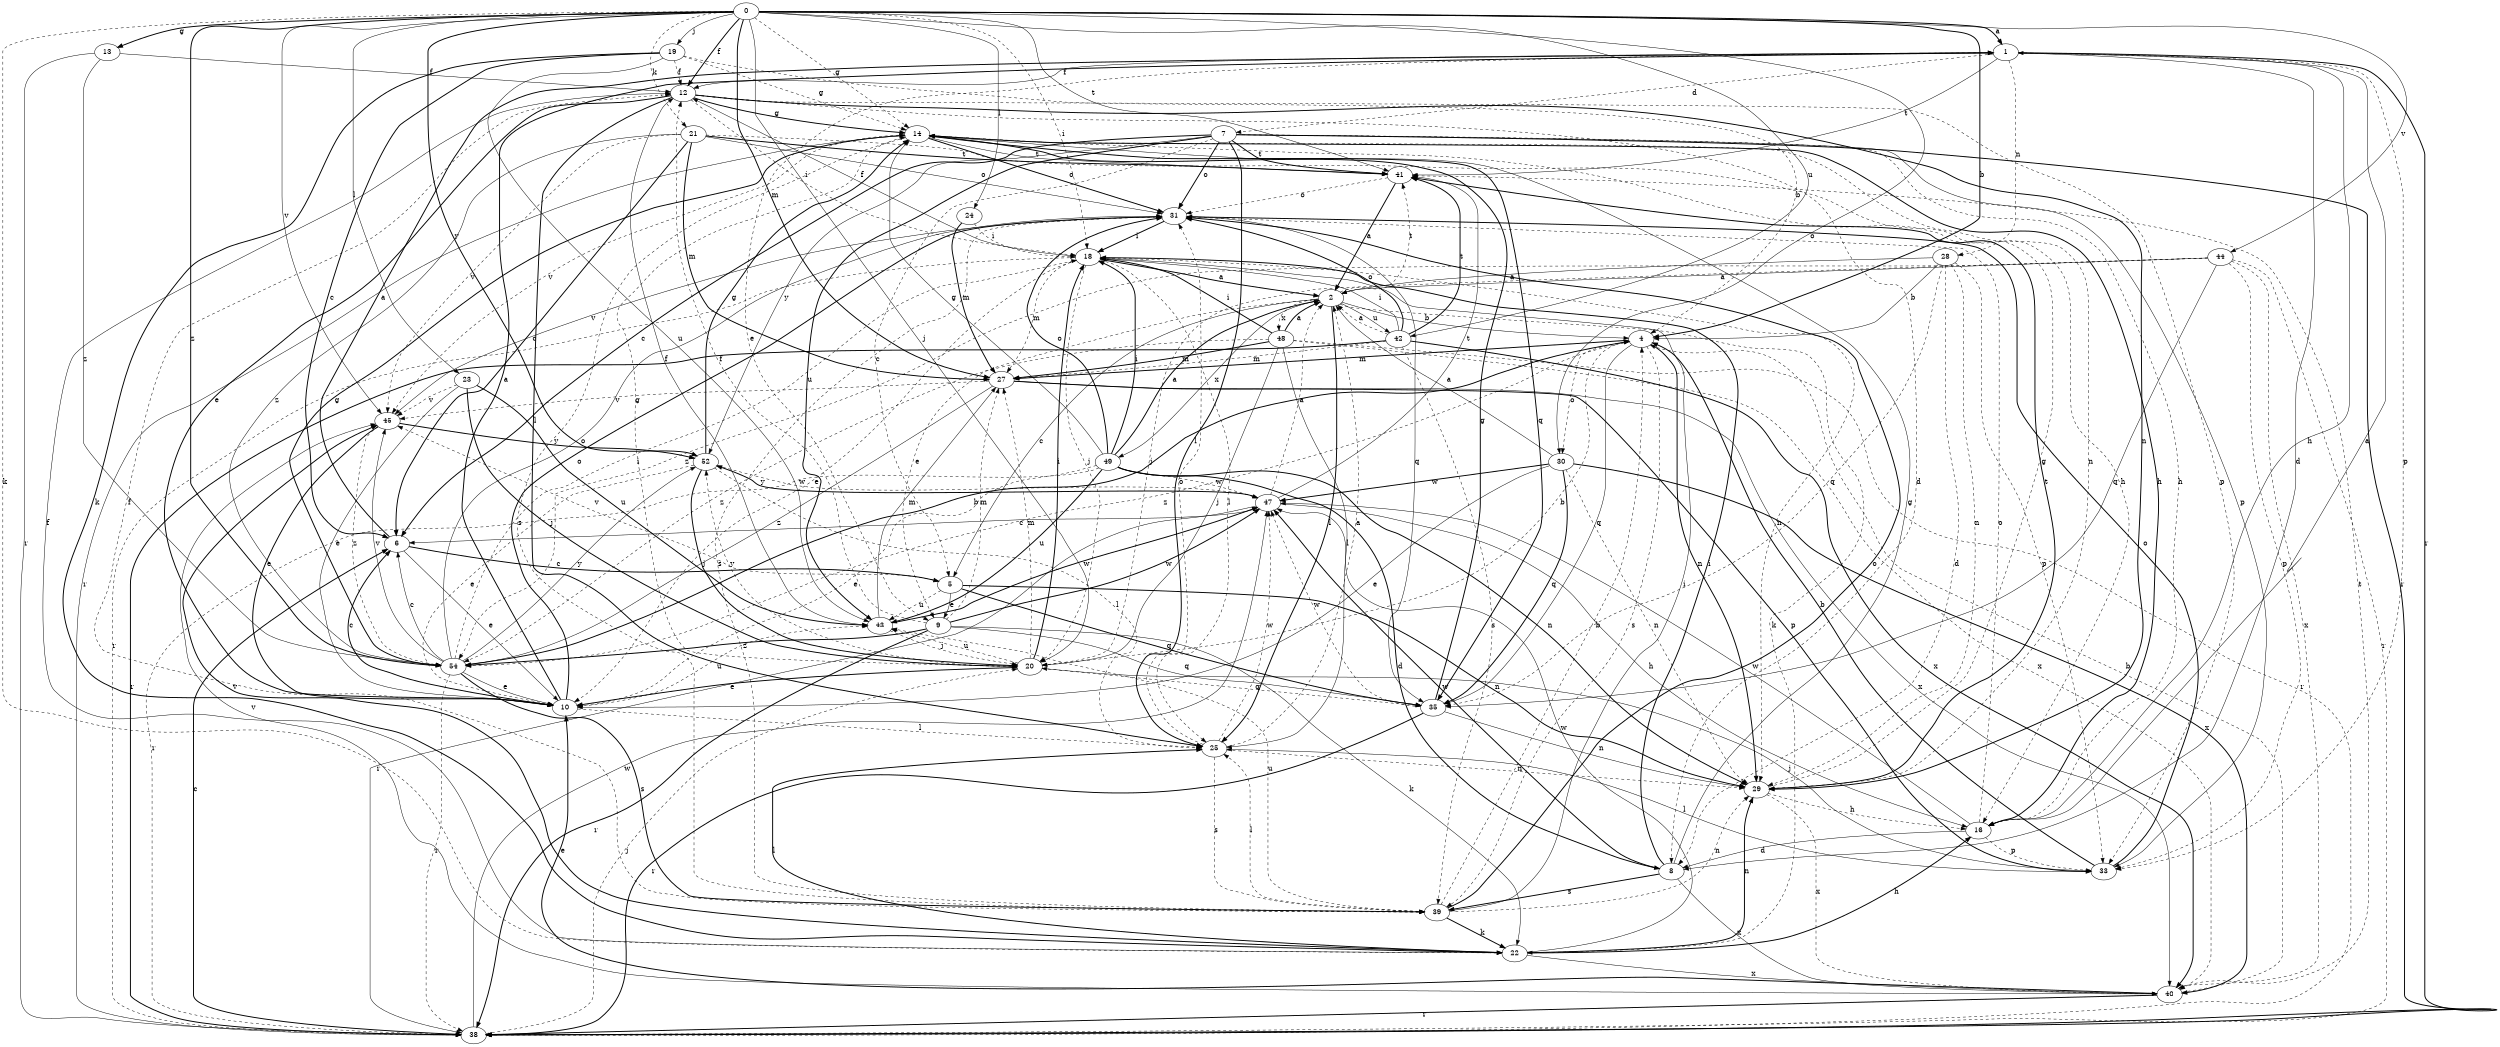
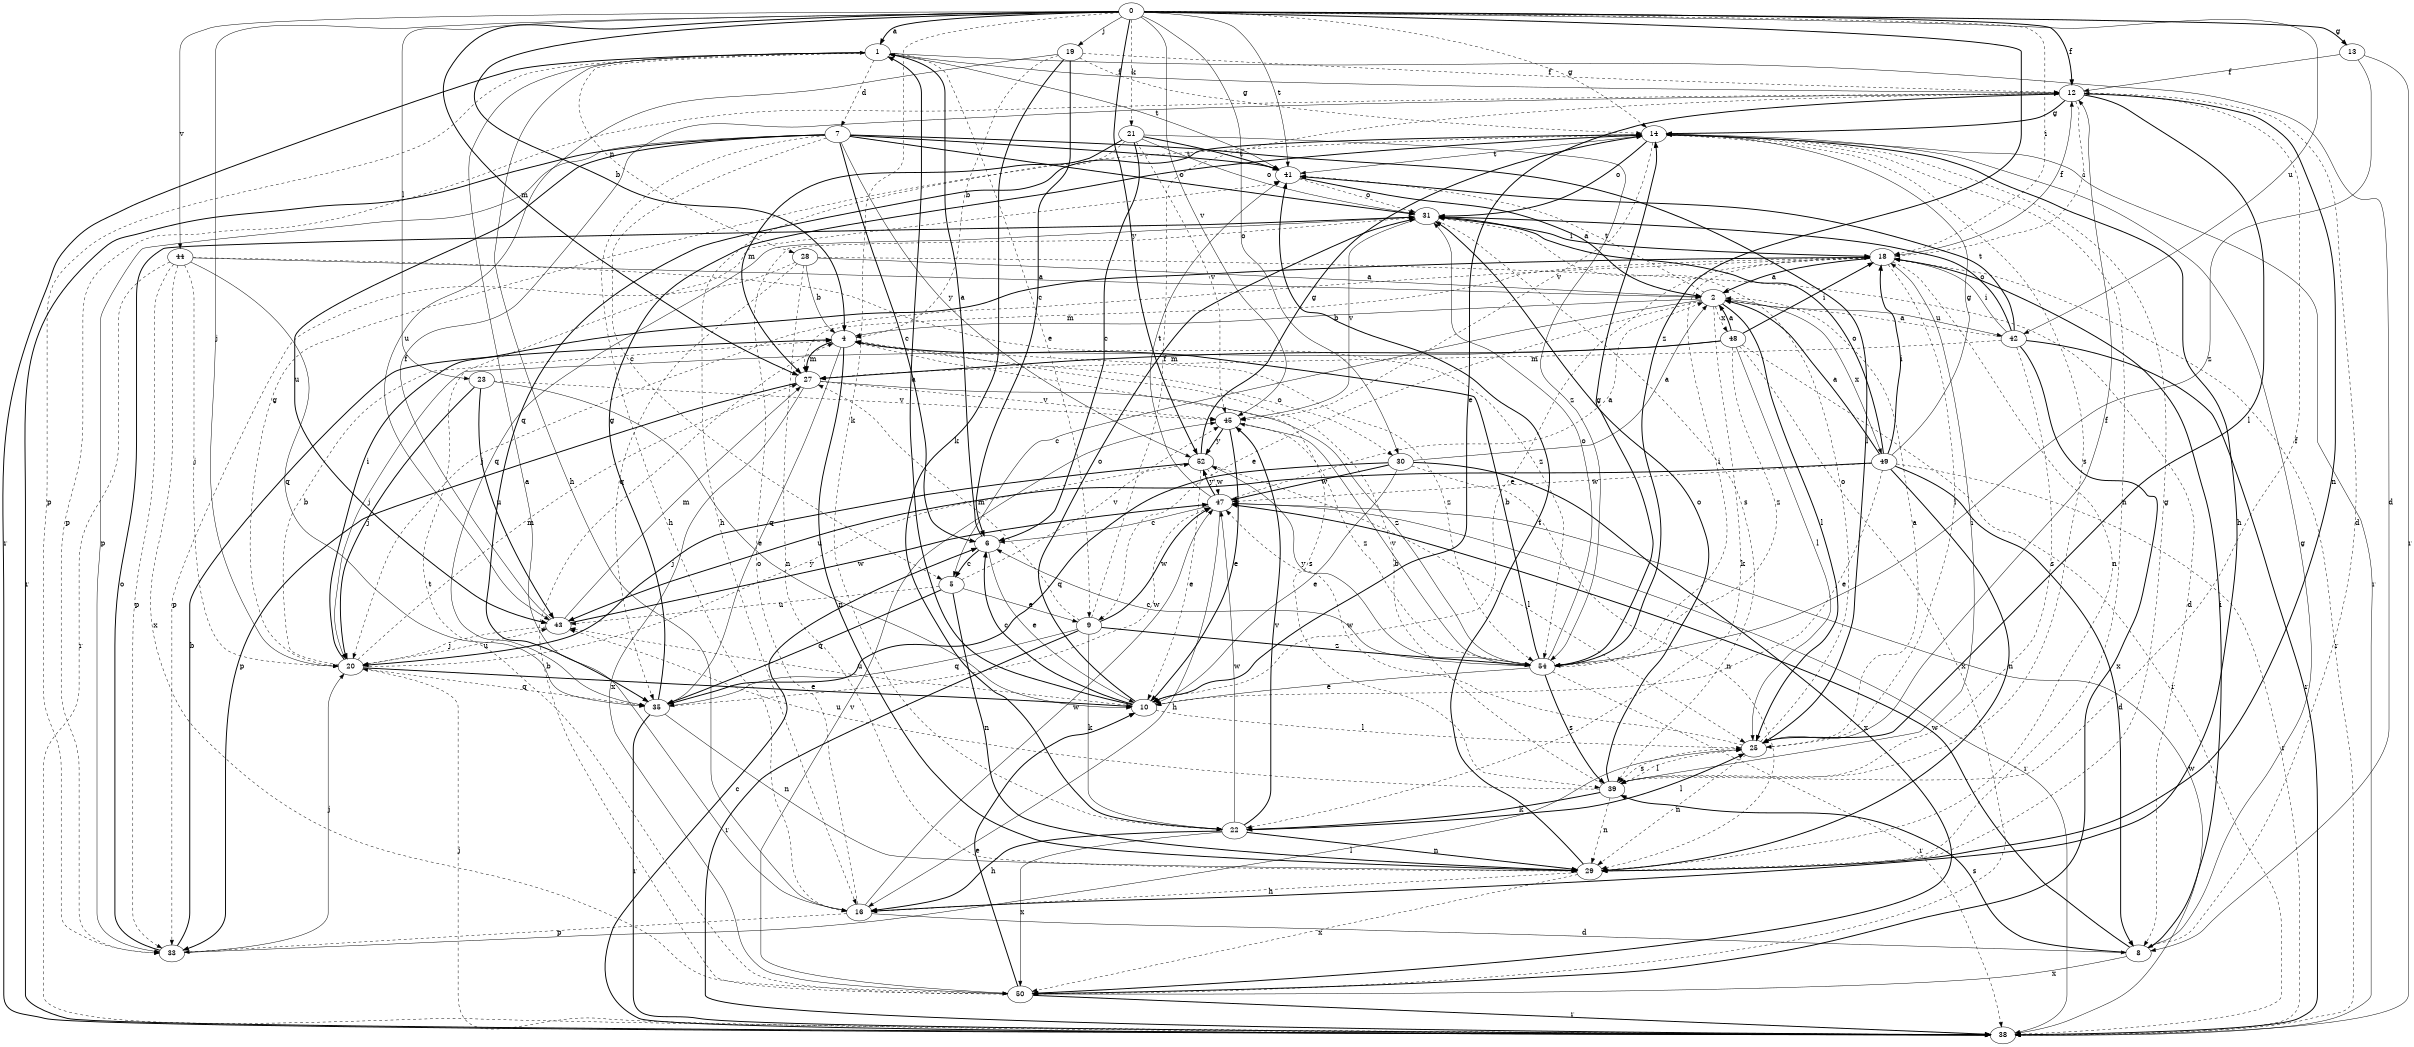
node "24": removed
edge "22" -> "12": now "25" -> "12"
node "40": label "40" -> "50"
